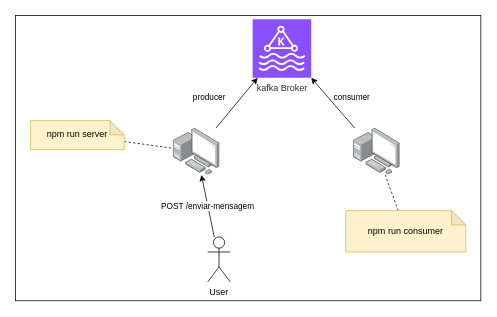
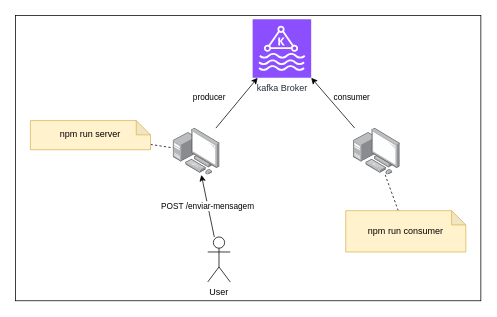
node "npm run server": size 94x29 -> 120x29
